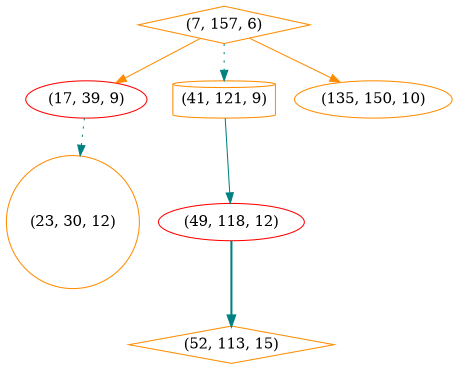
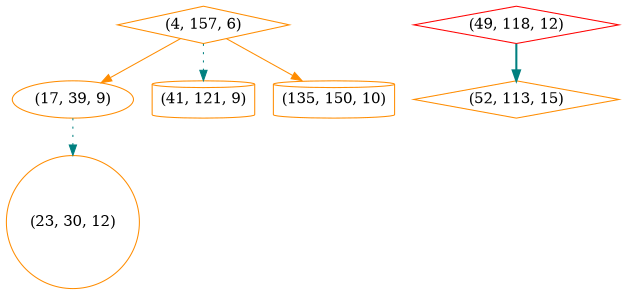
node "(7, 157, 6)": label "(7, 157, 6)" -> "(4, 157, 6)"
node "(17, 39, 9)": color red -> darkorange
node "(135, 150, 10)": shape ellipse -> cylinder
edge "(41, 121, 9)" -> "(49, 118, 12)": removed
node "(49, 118, 12)": shape ellipse -> diamond
